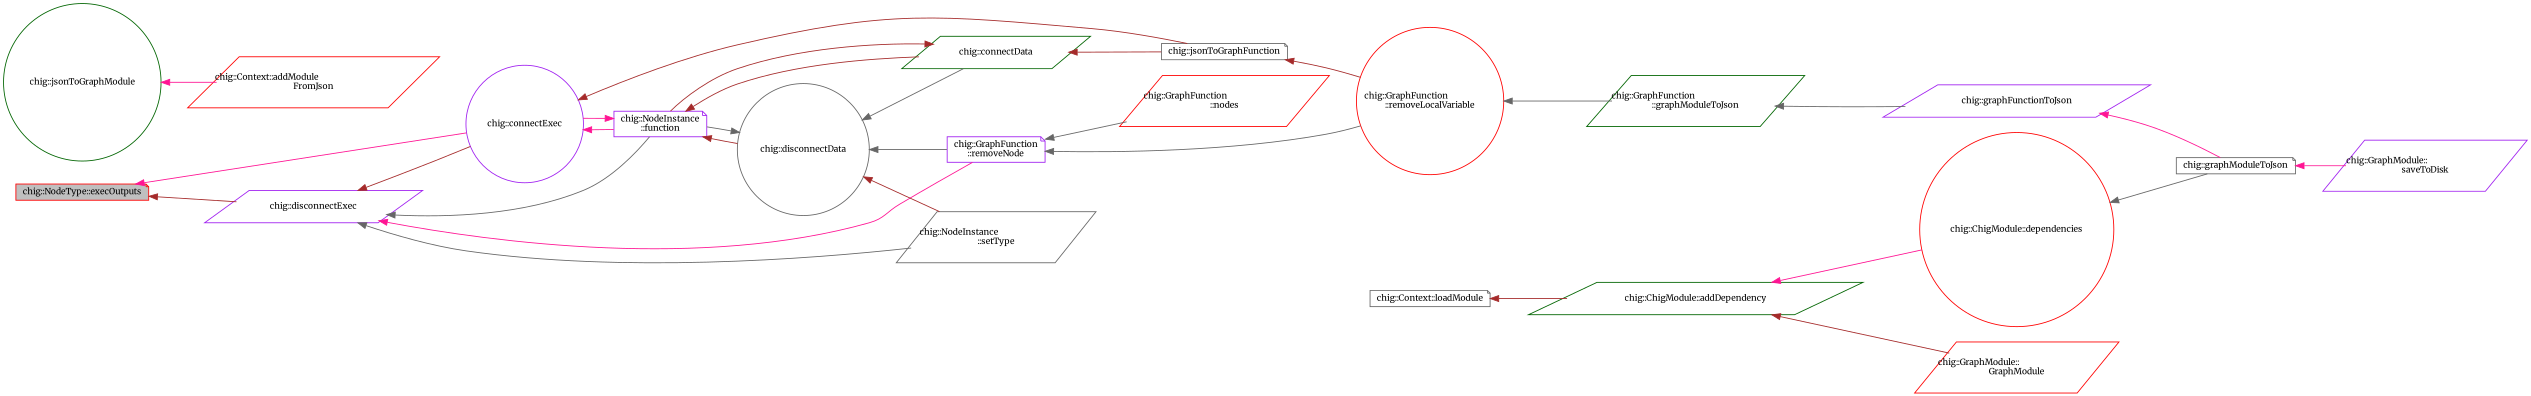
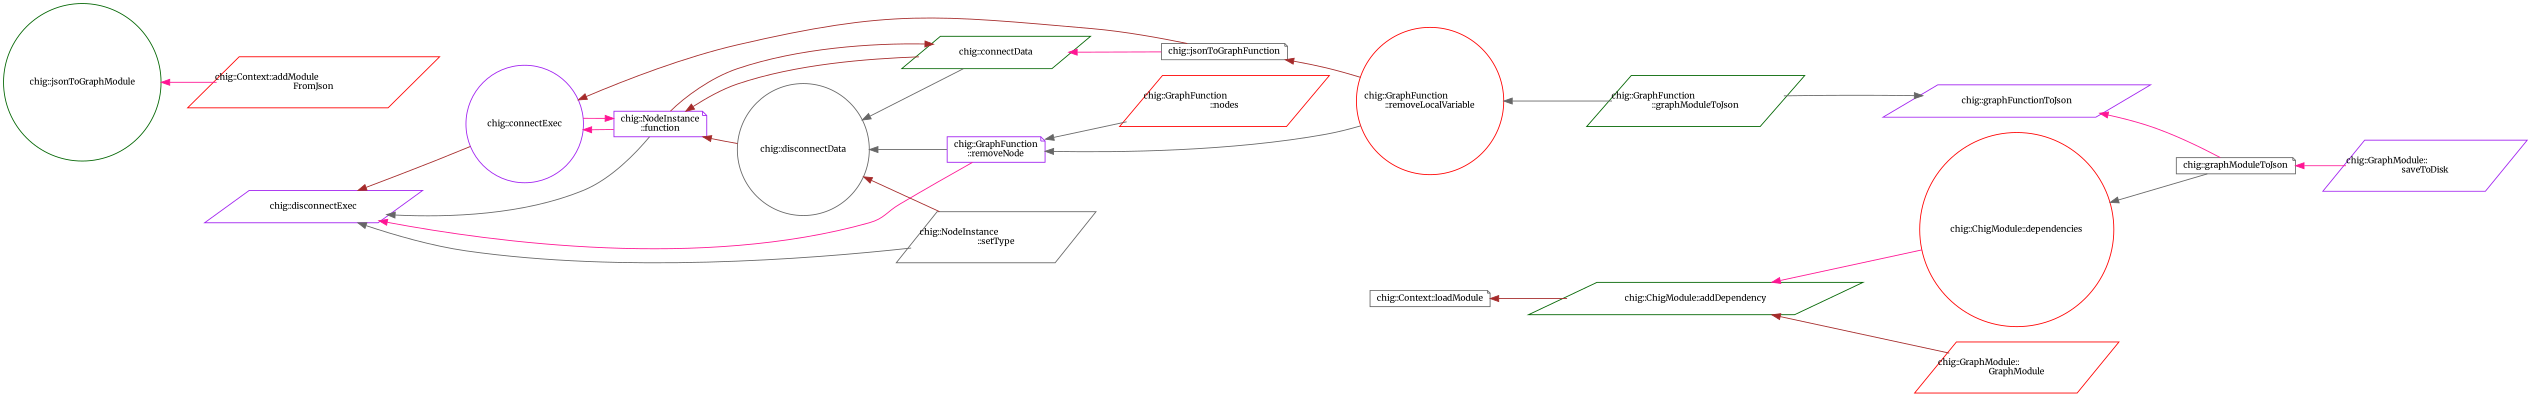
edge "chig::jsonToGraphFunction" -> "chig::connectData": color brown -> deeppink
edge "chig::graphFunctionToJson" -> "chig::GraphFunction ::graphModuleToJson": reversed
edge "chig::NodeInstance ::function" -> "chig::disconnectData": removed
node "chig::NodeType::execOutputs": removed
